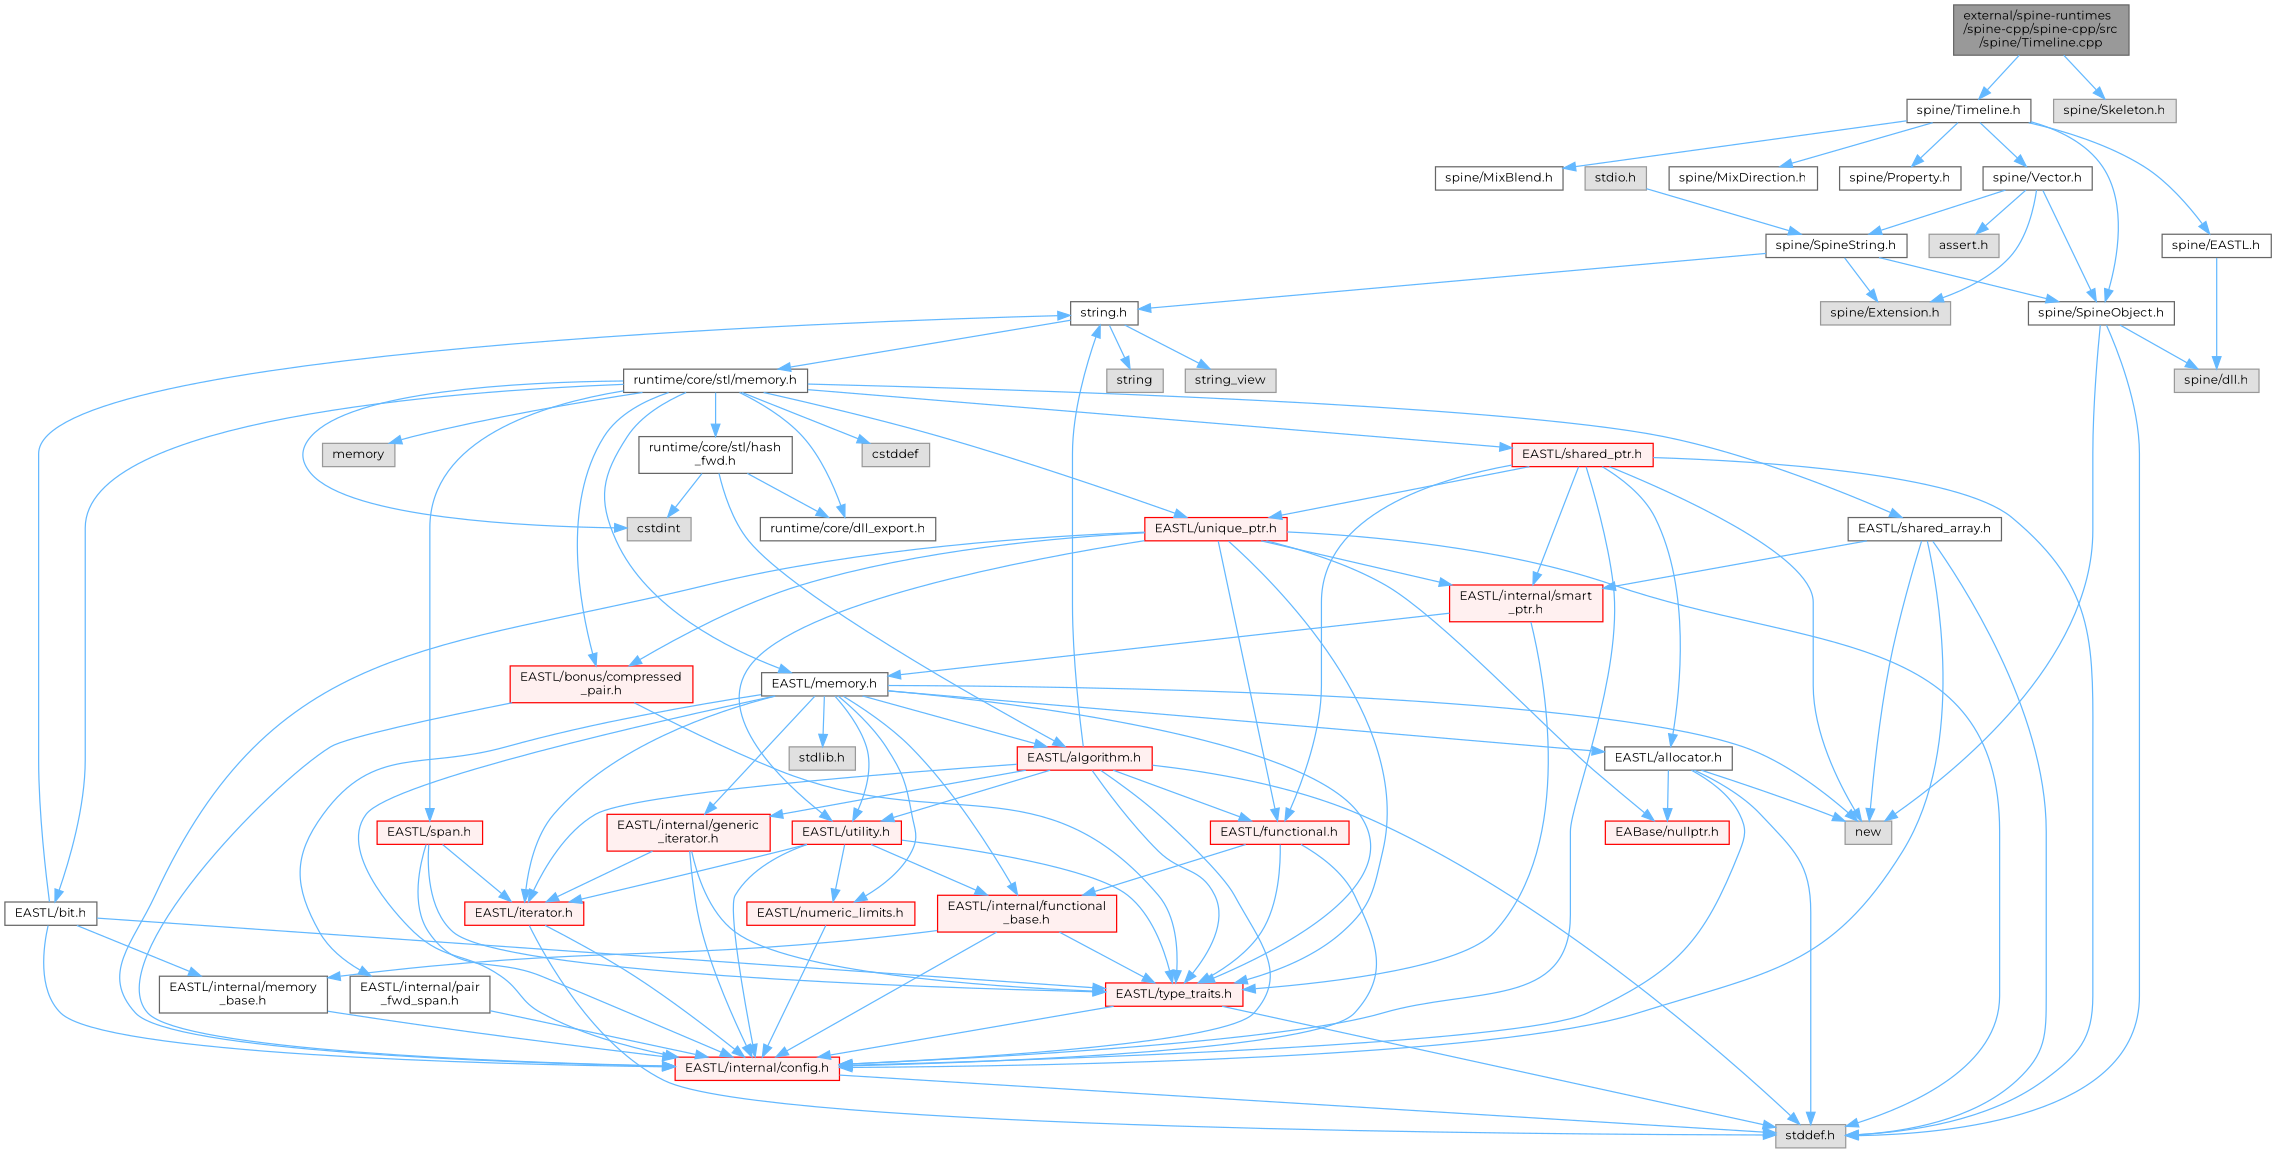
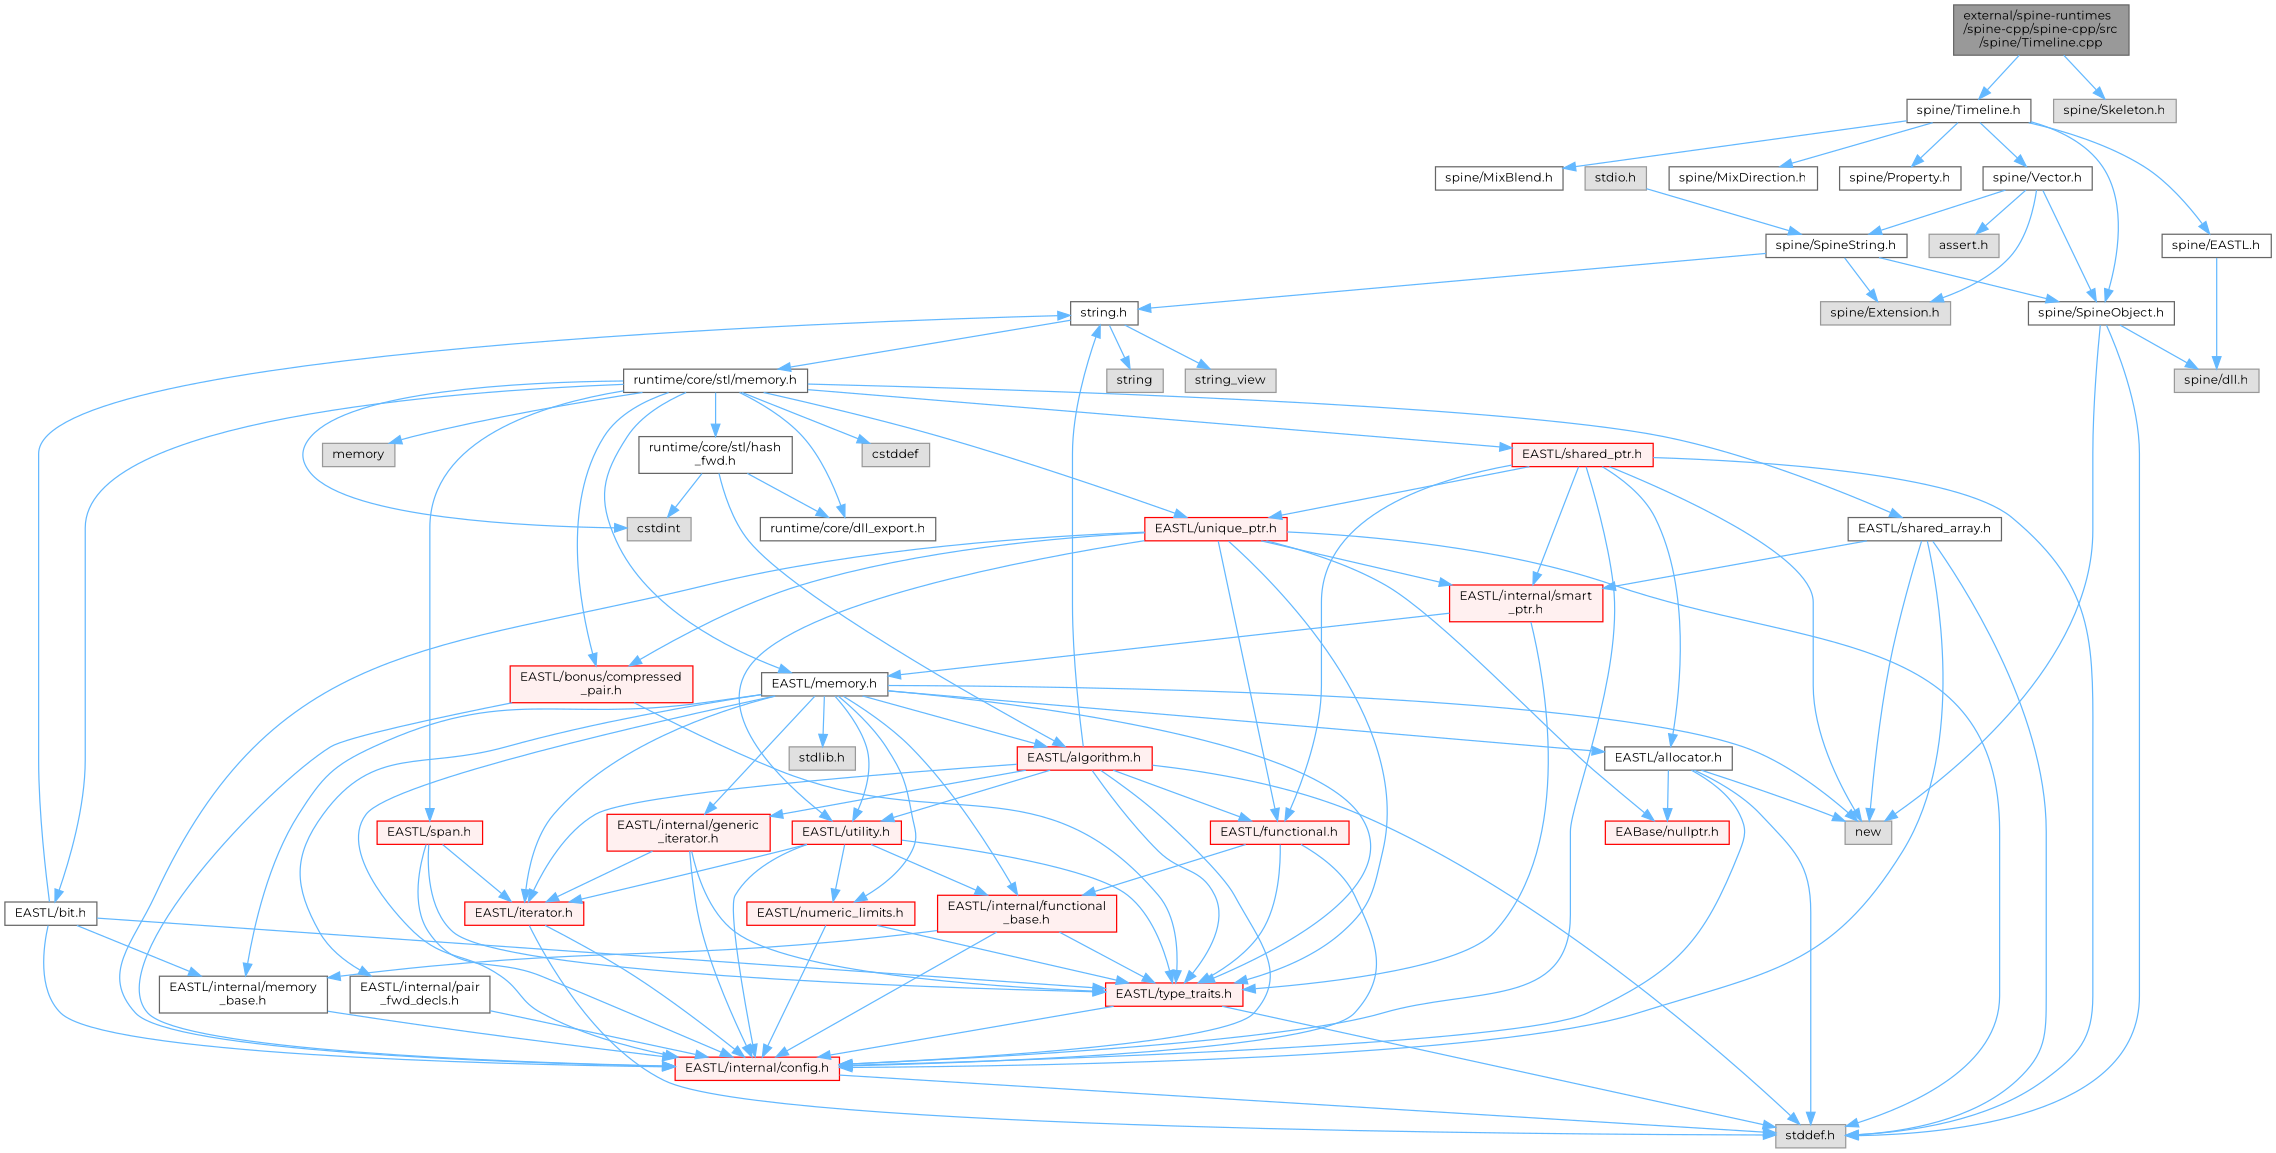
edge "EASTL/memory.h" -> "EASTL/internal/memory _base.h": added
edge "EASTL/numeric_limits.h" -> "EASTL/type_traits.h": added
node "EASTL/internal/pair _fwd_span.h": label "EASTL/internal/pair _fwd_span.h" -> "EASTL/internal/pair _fwd_decls.h"
